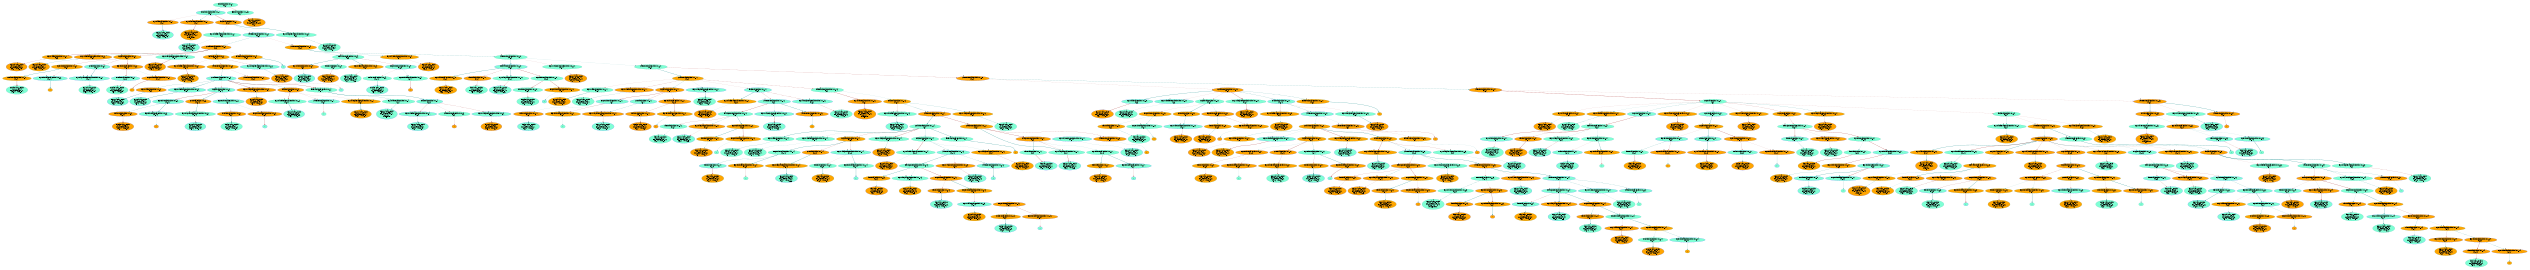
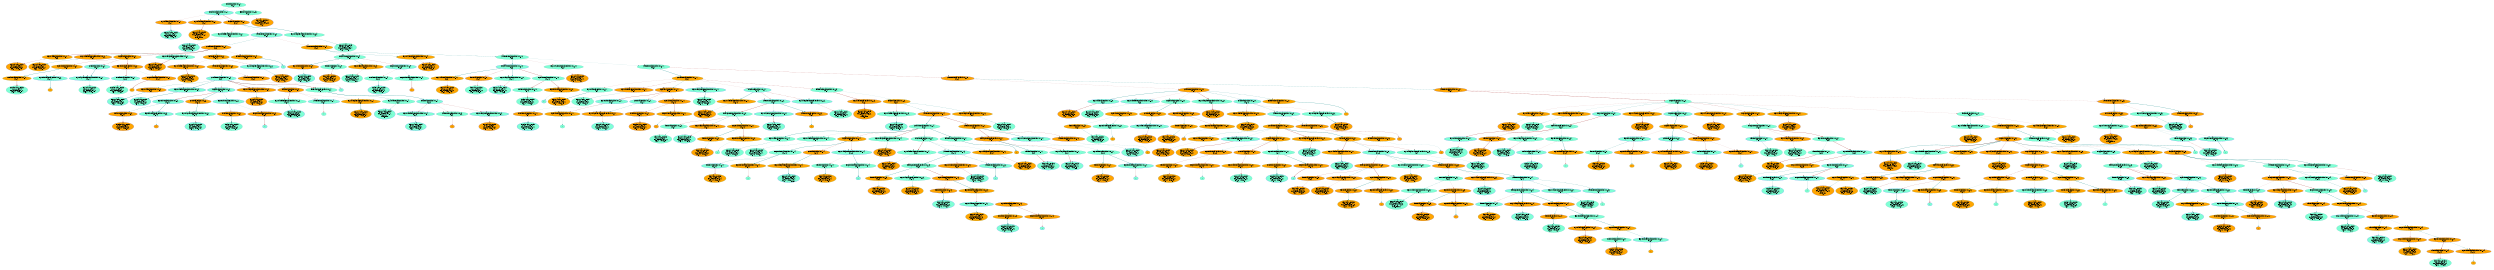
edge "StatementsNode(Position(row=17, col=9)))" -> "KeywordEqualsNode(Position(row=17, col=11)))": now "StatementsNode(Position(row=17, col=9)))" -> "KeywordSemicolonNode(Position(row=17, col=14)))"
